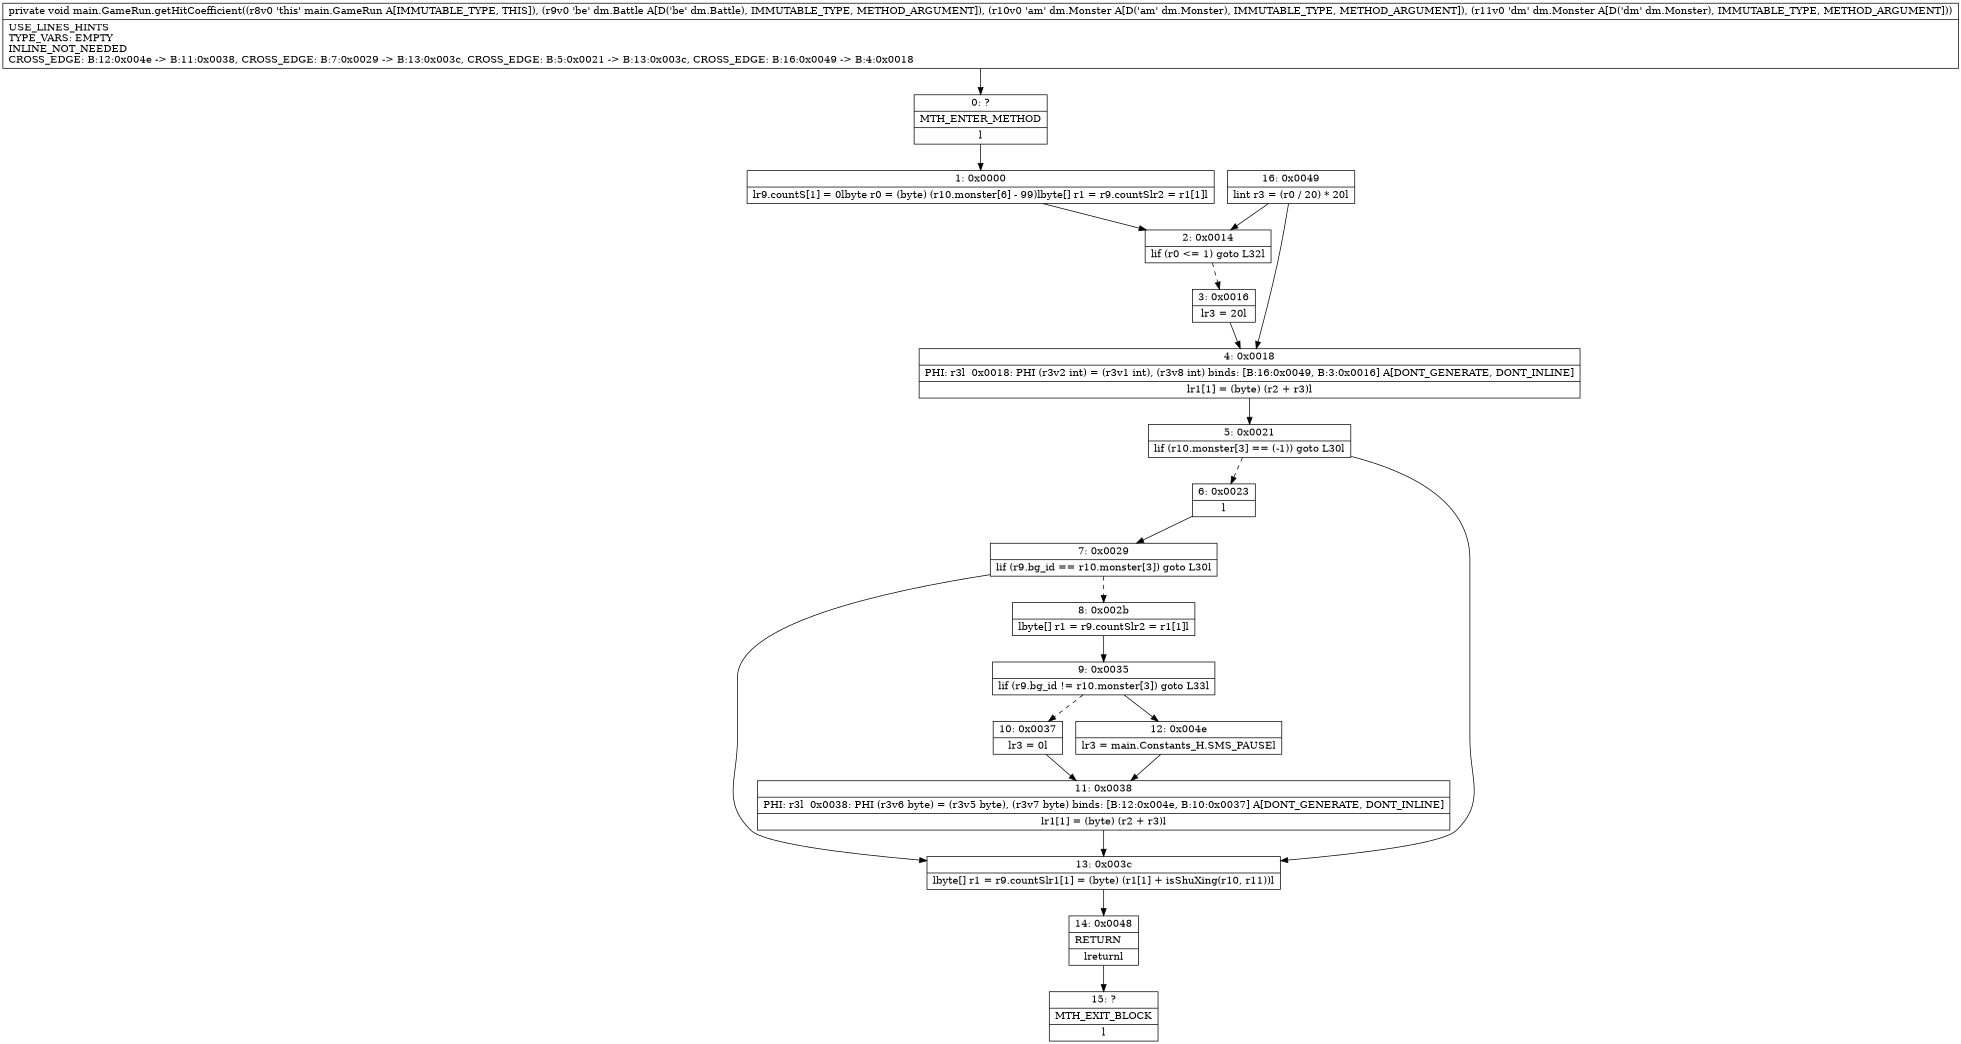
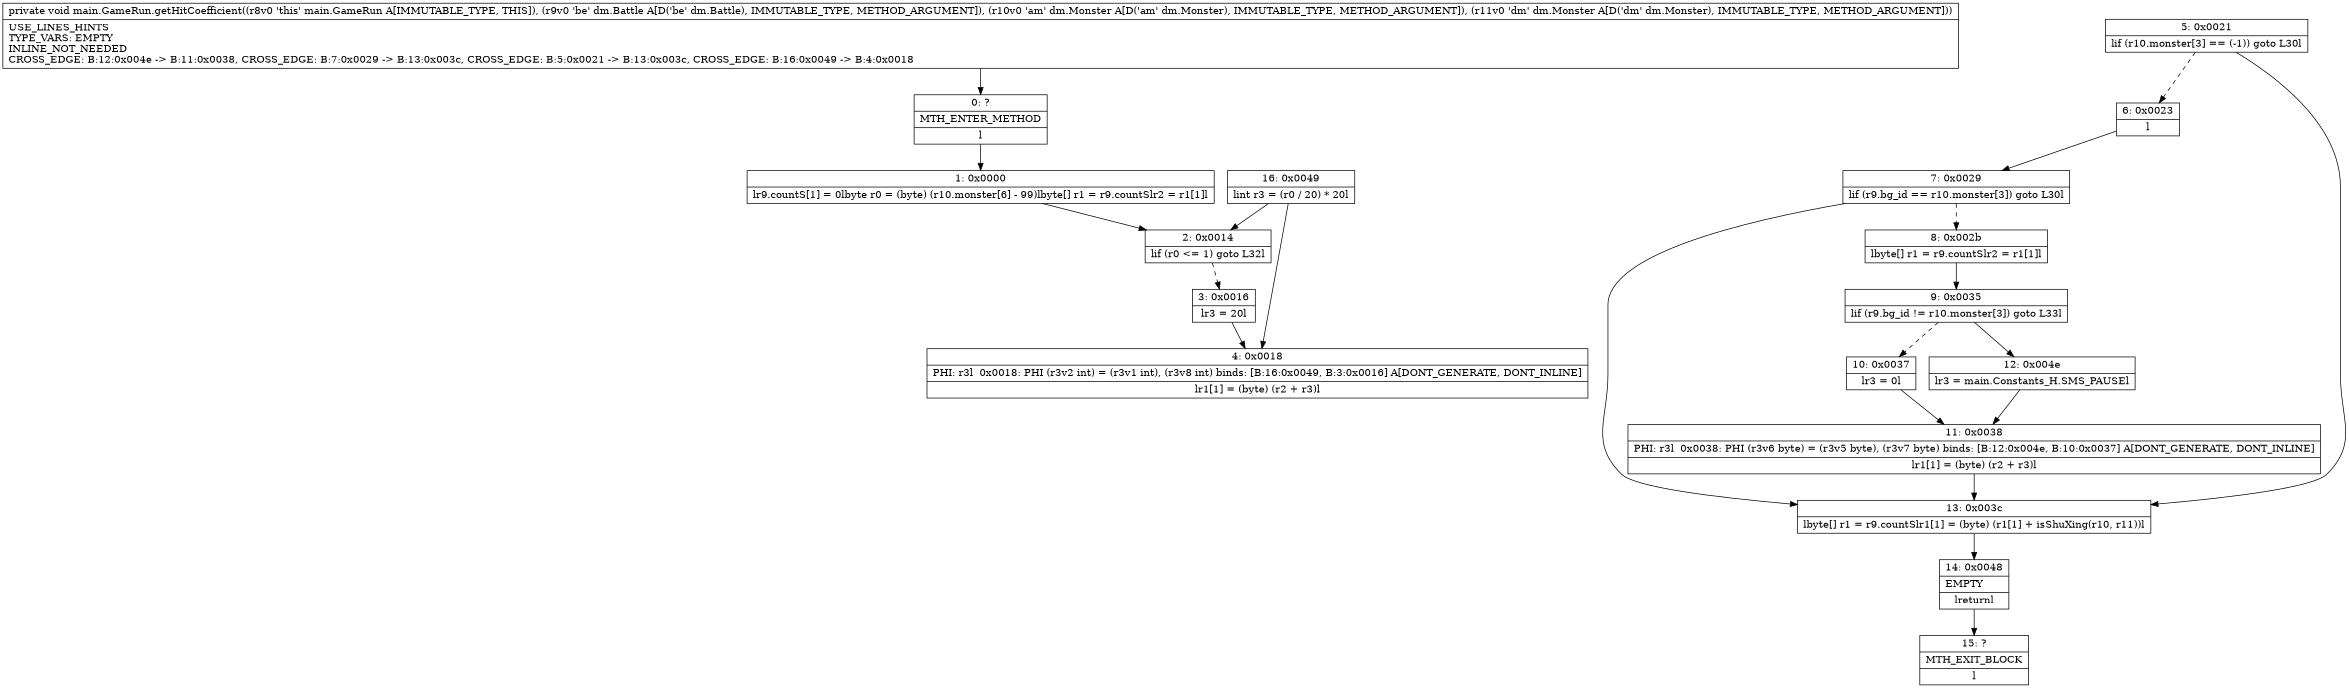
edge "4: 0x0018" -> "5: 0x0021": removed
node "14: 0x0048": text "RETURN" -> "EMPTY"
